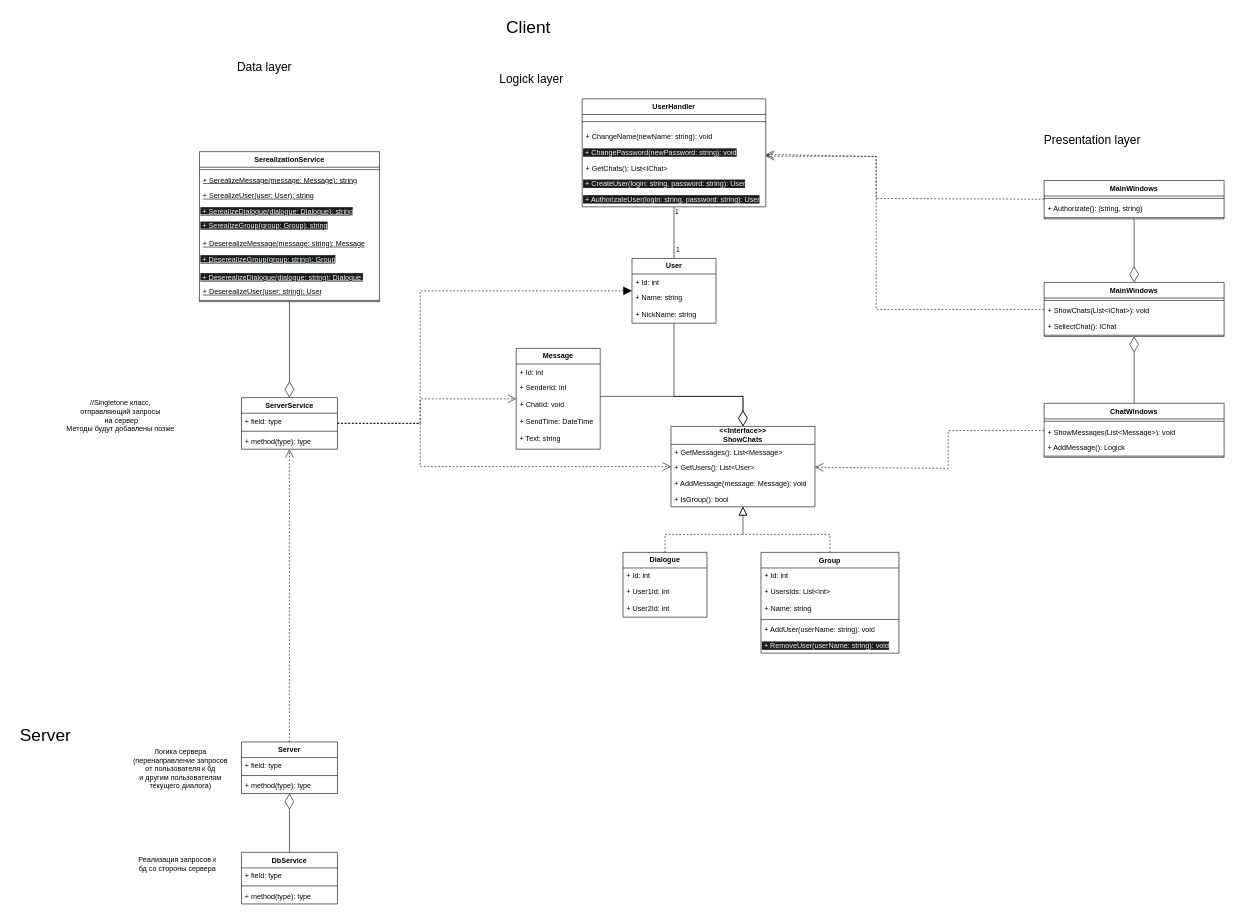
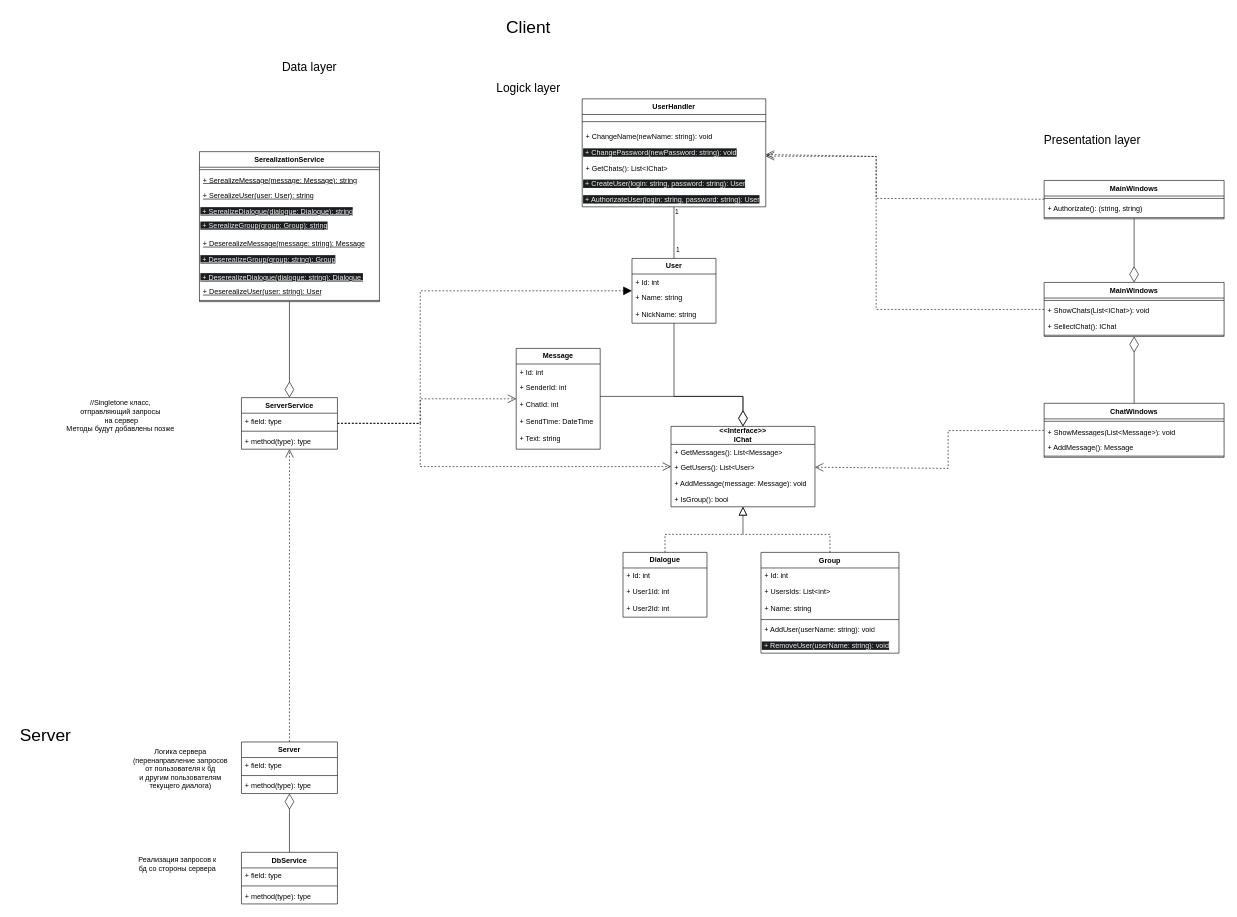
node "Data layer": moved (264, 66) -> (309, 66)
node "Logick layer": moved (531, 78) -> (528, 87)
node "+ ChatId: void": label "+ ChatId: void" -> "+ ChatId: int"
node "<<Interface>> ShowChats": label "<<Interface>> ShowChats" -> "<<Interface>> IChat"
node "+ AddMessage(): Logick": label "+ AddMessage(): Logick" -> "+ AddMessage(): Message"
